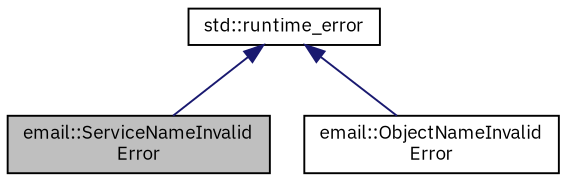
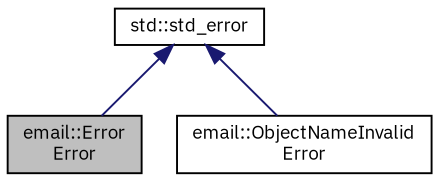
node "std::runtime_error": label "std::runtime_error" -> "std::std_error"
node "email::ServiceNameInvalid Error": label "email::ServiceNameInvalid Error" -> "email::Error Error"
